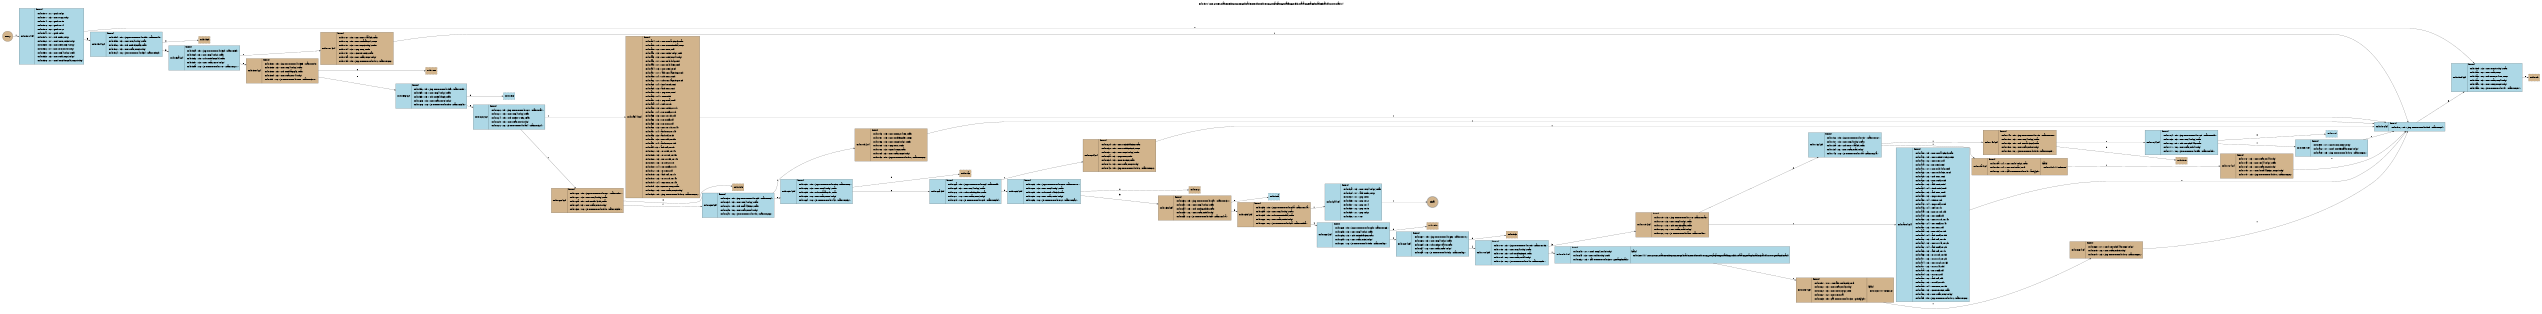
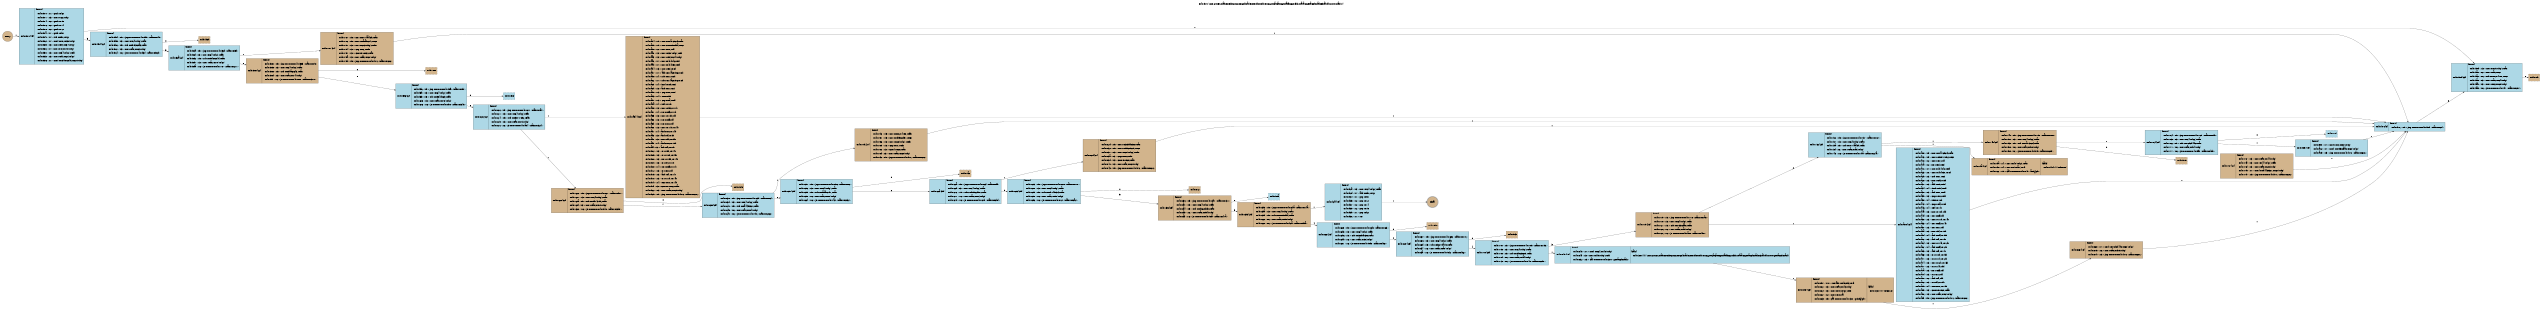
edge "0x4017ba [13]" -> "0x4017c7 [21]": removed, label "1"
